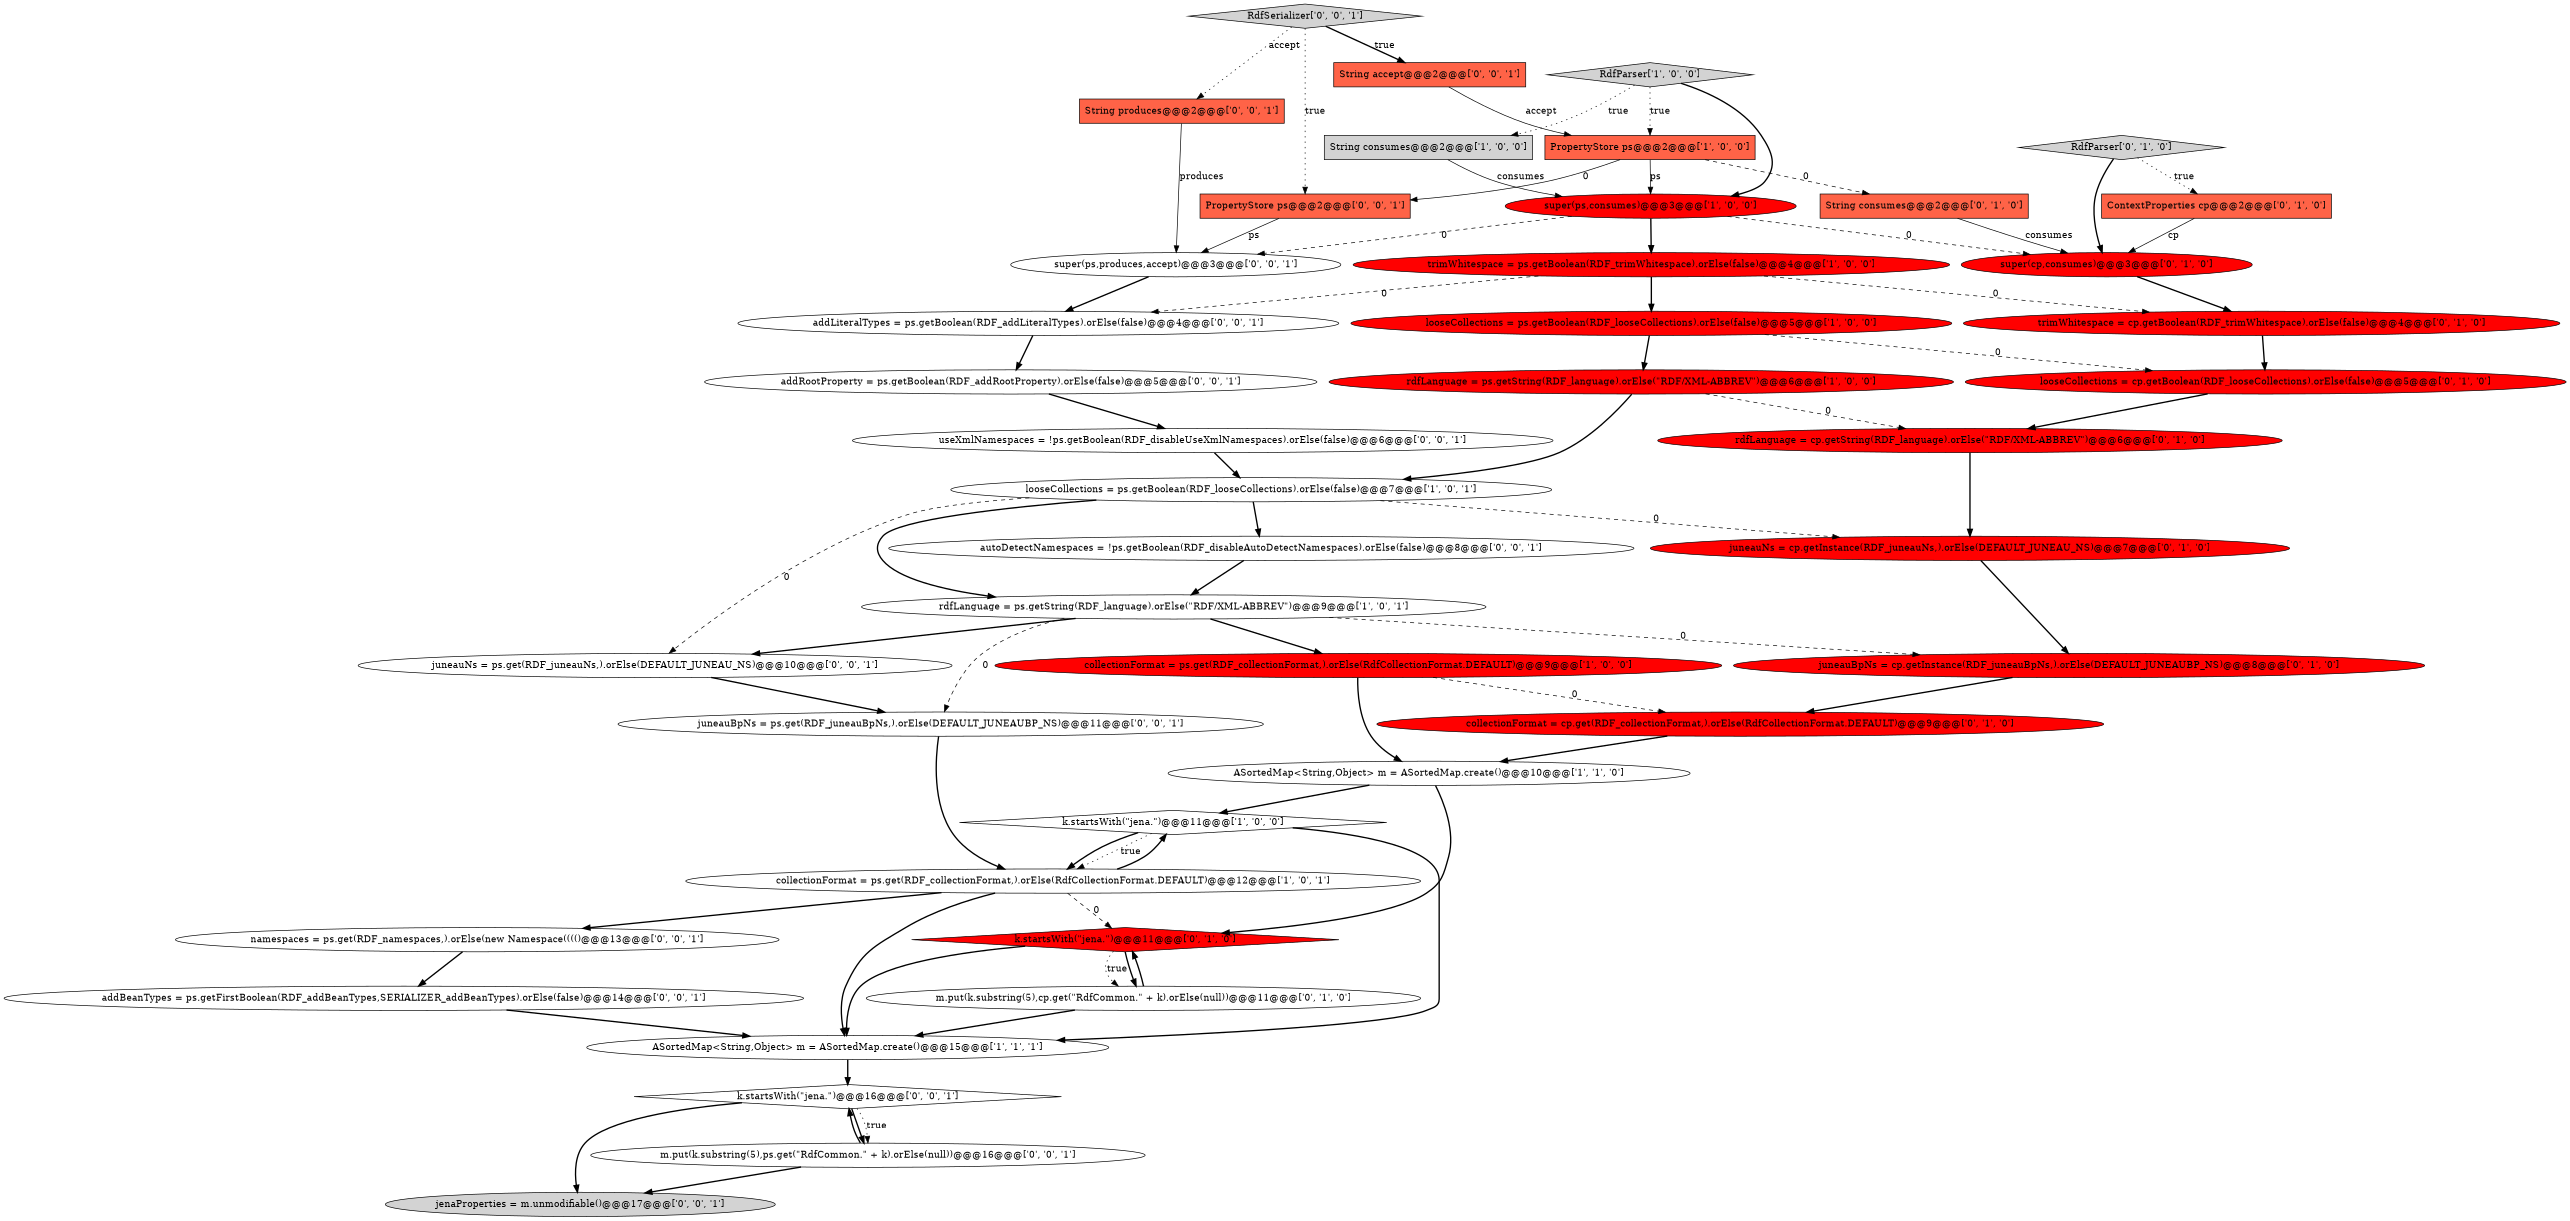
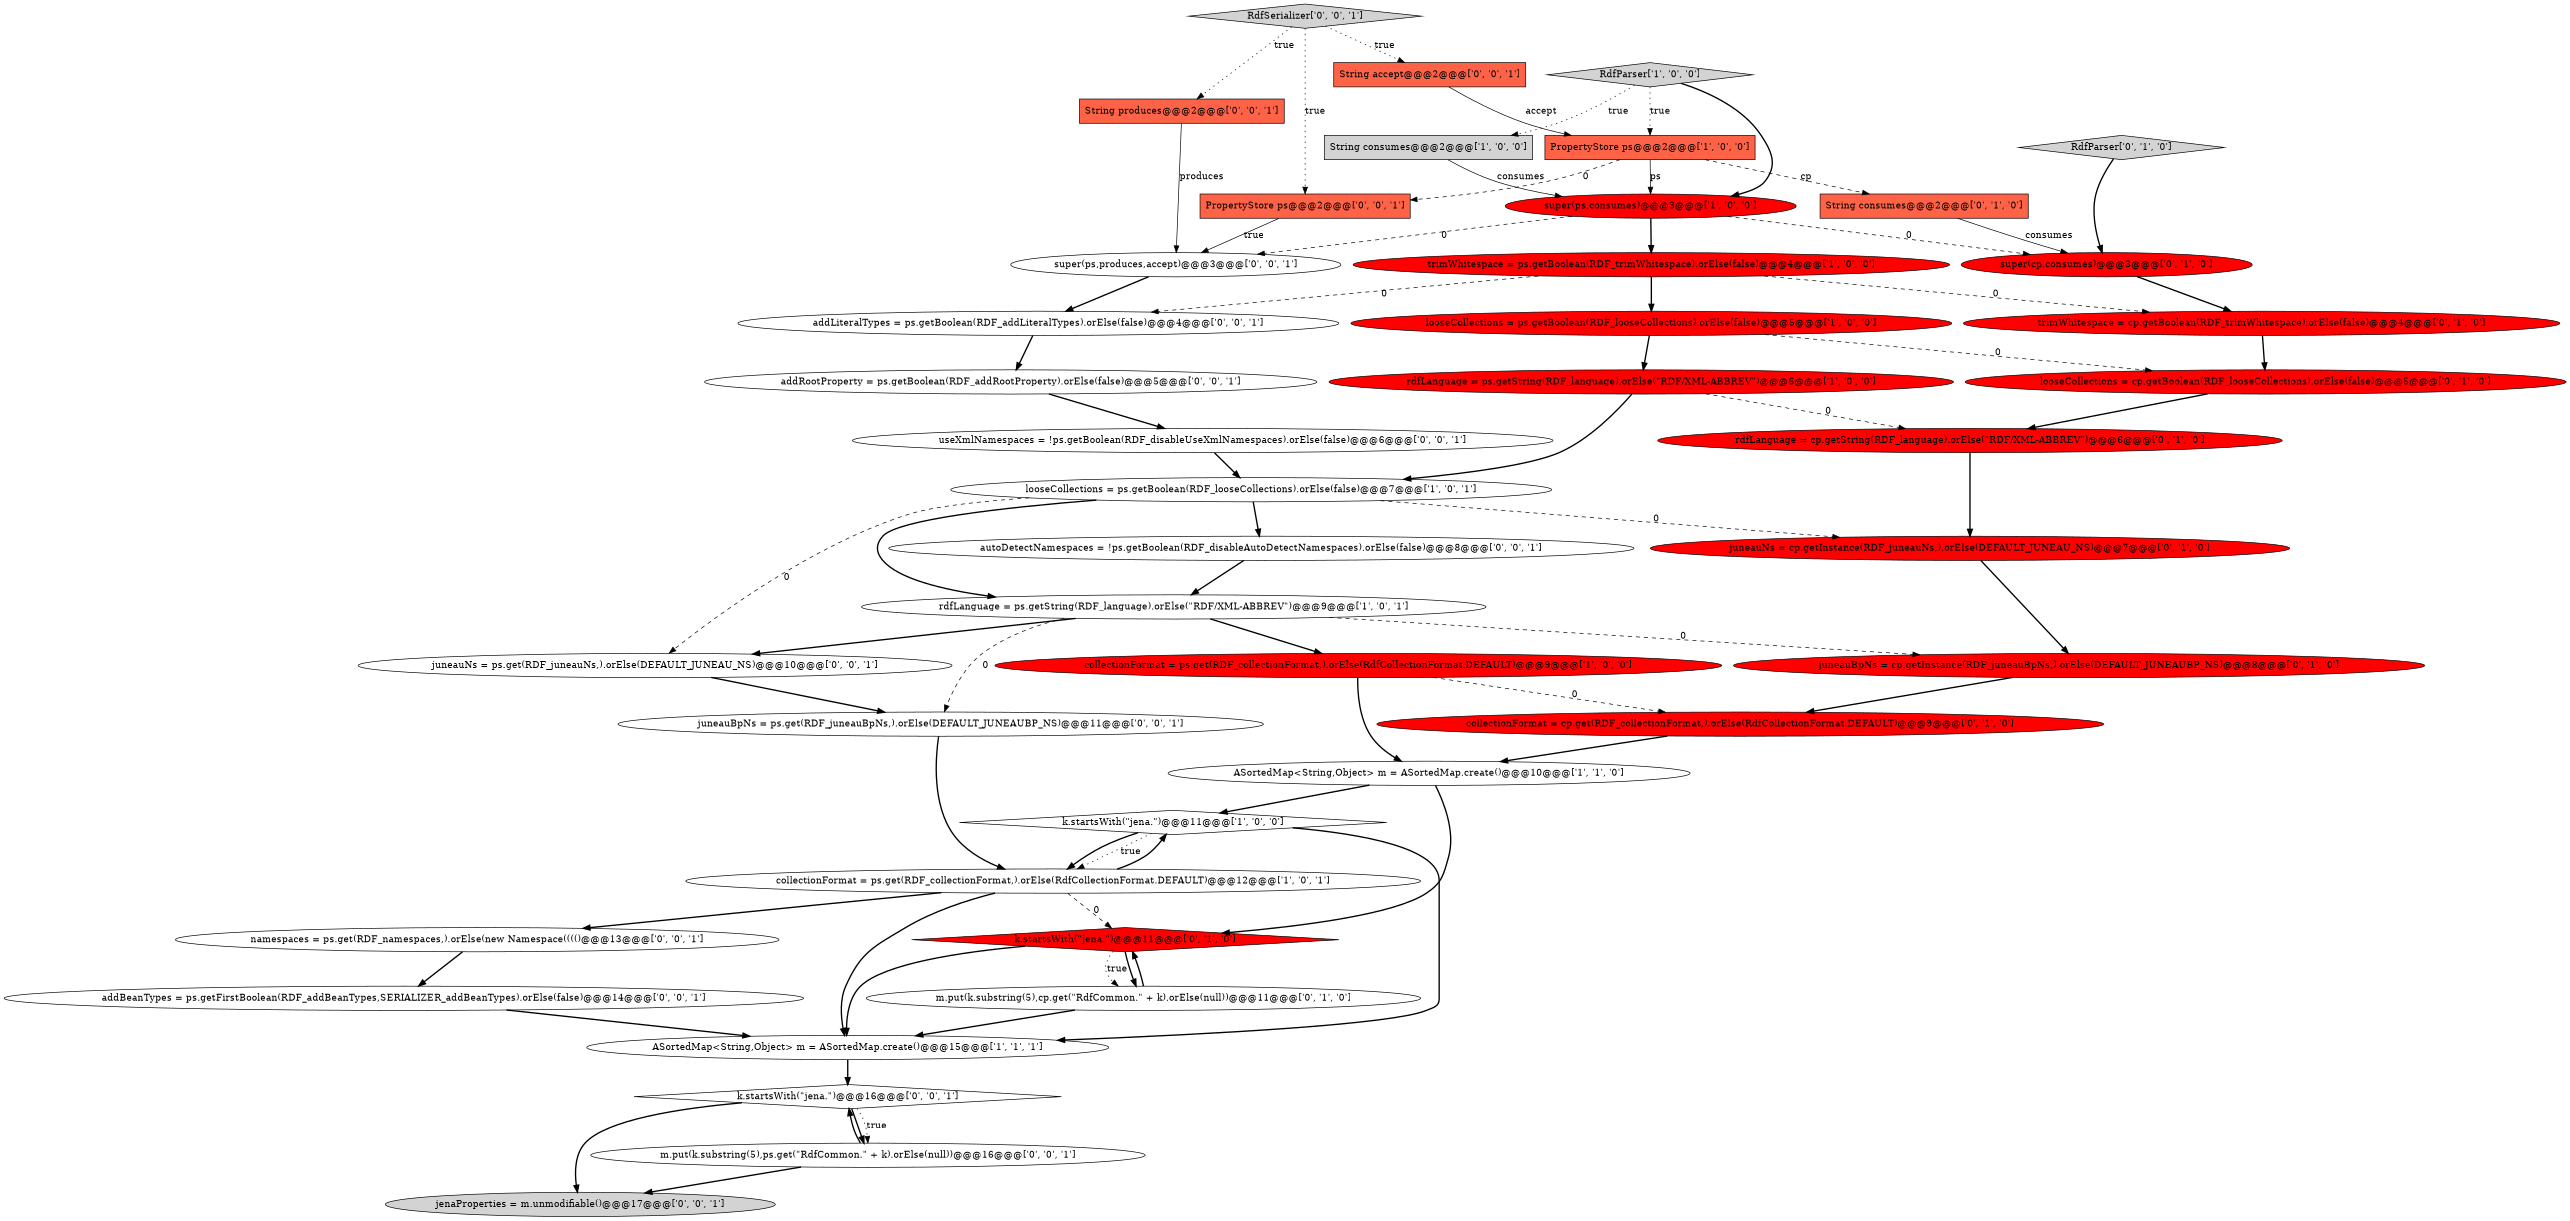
edge "RdfSerializer['0', '0', '1']" -> "String accept@@@2@@@['0', '0', '1']": style bold -> dotted
edge "RdfSerializer['0', '0', '1']" -> "String produces@@@2@@@['0', '0', '1']": label "accept" -> "true"
edge "PropertyStore ps@@@2@@@['1', '0', '0']" -> "String consumes@@@2@@@['0', '1', '0']": label "0" -> "cp"
edge "PropertyStore ps@@@2@@@['1', '0', '0']" -> "PropertyStore ps@@@2@@@['0', '0', '1']": style solid -> dashed
node "ContextProperties cp@@@2@@@['0', '1', '0']": removed
edge "PropertyStore ps@@@2@@@['0', '0', '1']" -> "super(ps,produces,accept)@@@3@@@['0', '0', '1']": label "ps" -> "true"
